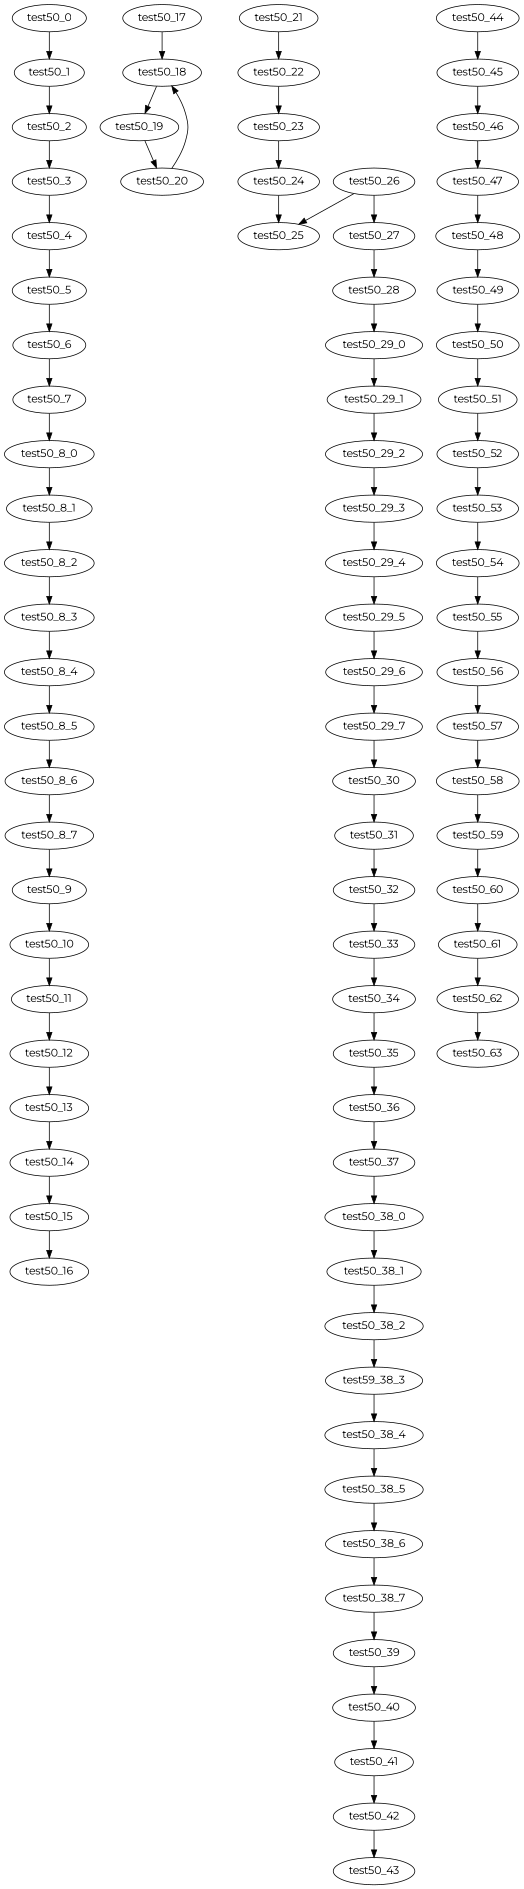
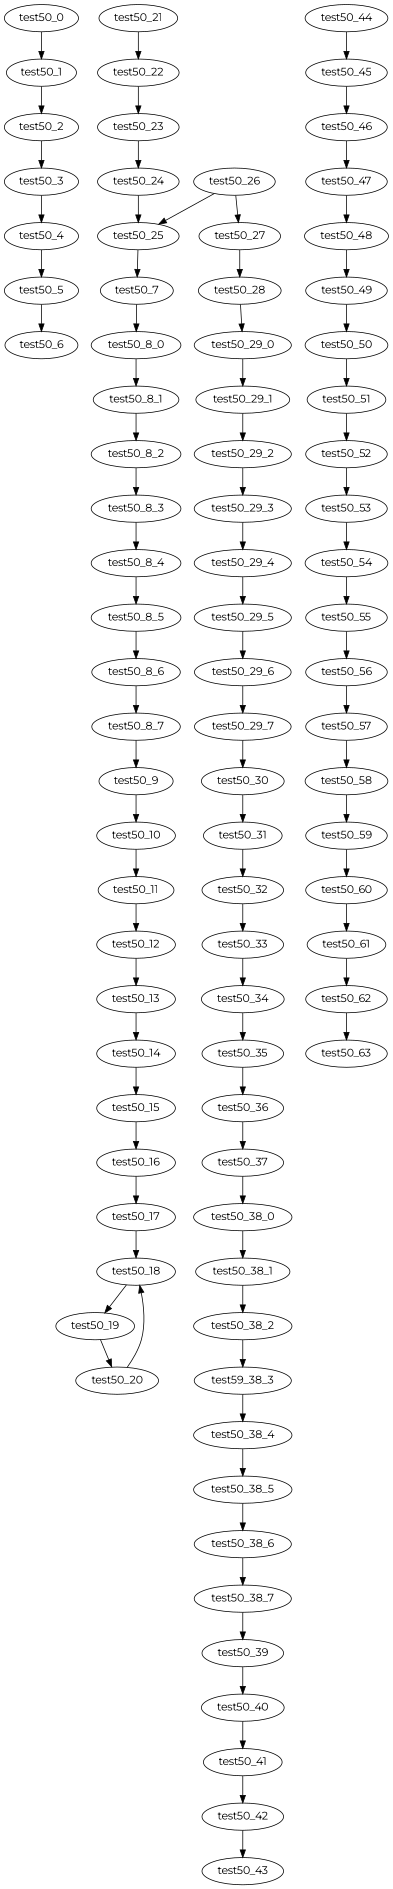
edge "test50_6" -> "test50_7": now "test50_25" -> "test50_7"
edge "test50_16" -> "test50_17": added
